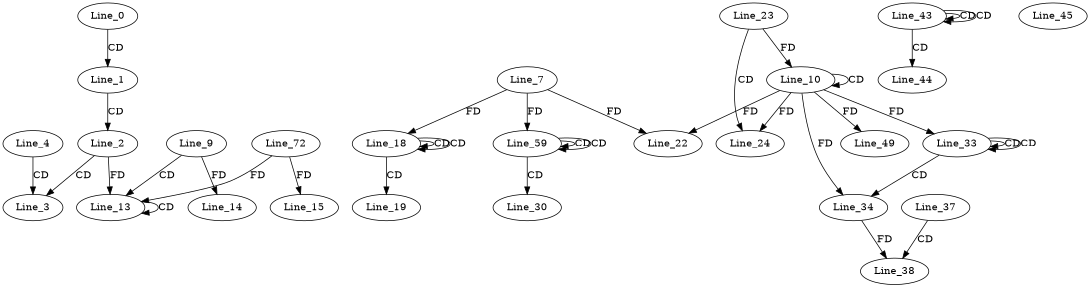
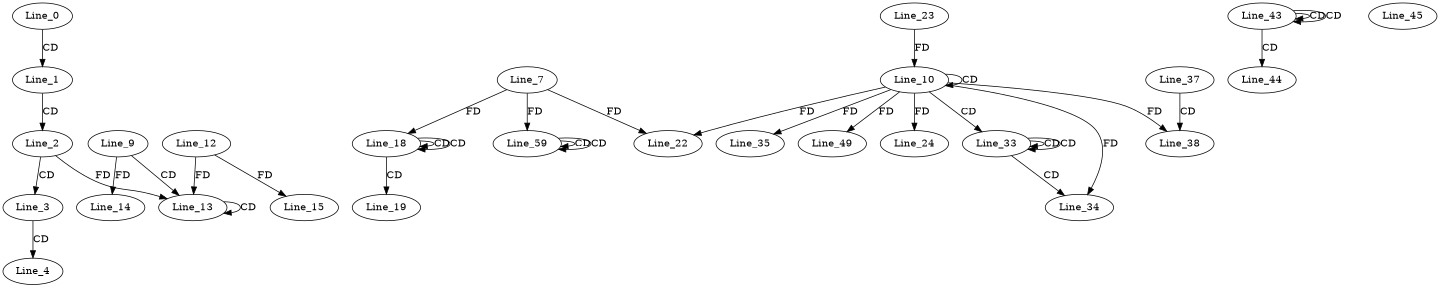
edge "Line_23" -> "Line_24": removed, label "CD"
edge "Line_10" -> "Line_33": label "FD" -> "CD"
node "Line_72": label "Line_72" -> "Line_12"
node "Line_35": added
edge "Line_4" -> "Line_3": reversed
node "Line_30": removed
edge "Line_34" -> "Line_38": now "Line_10" -> "Line_38"
